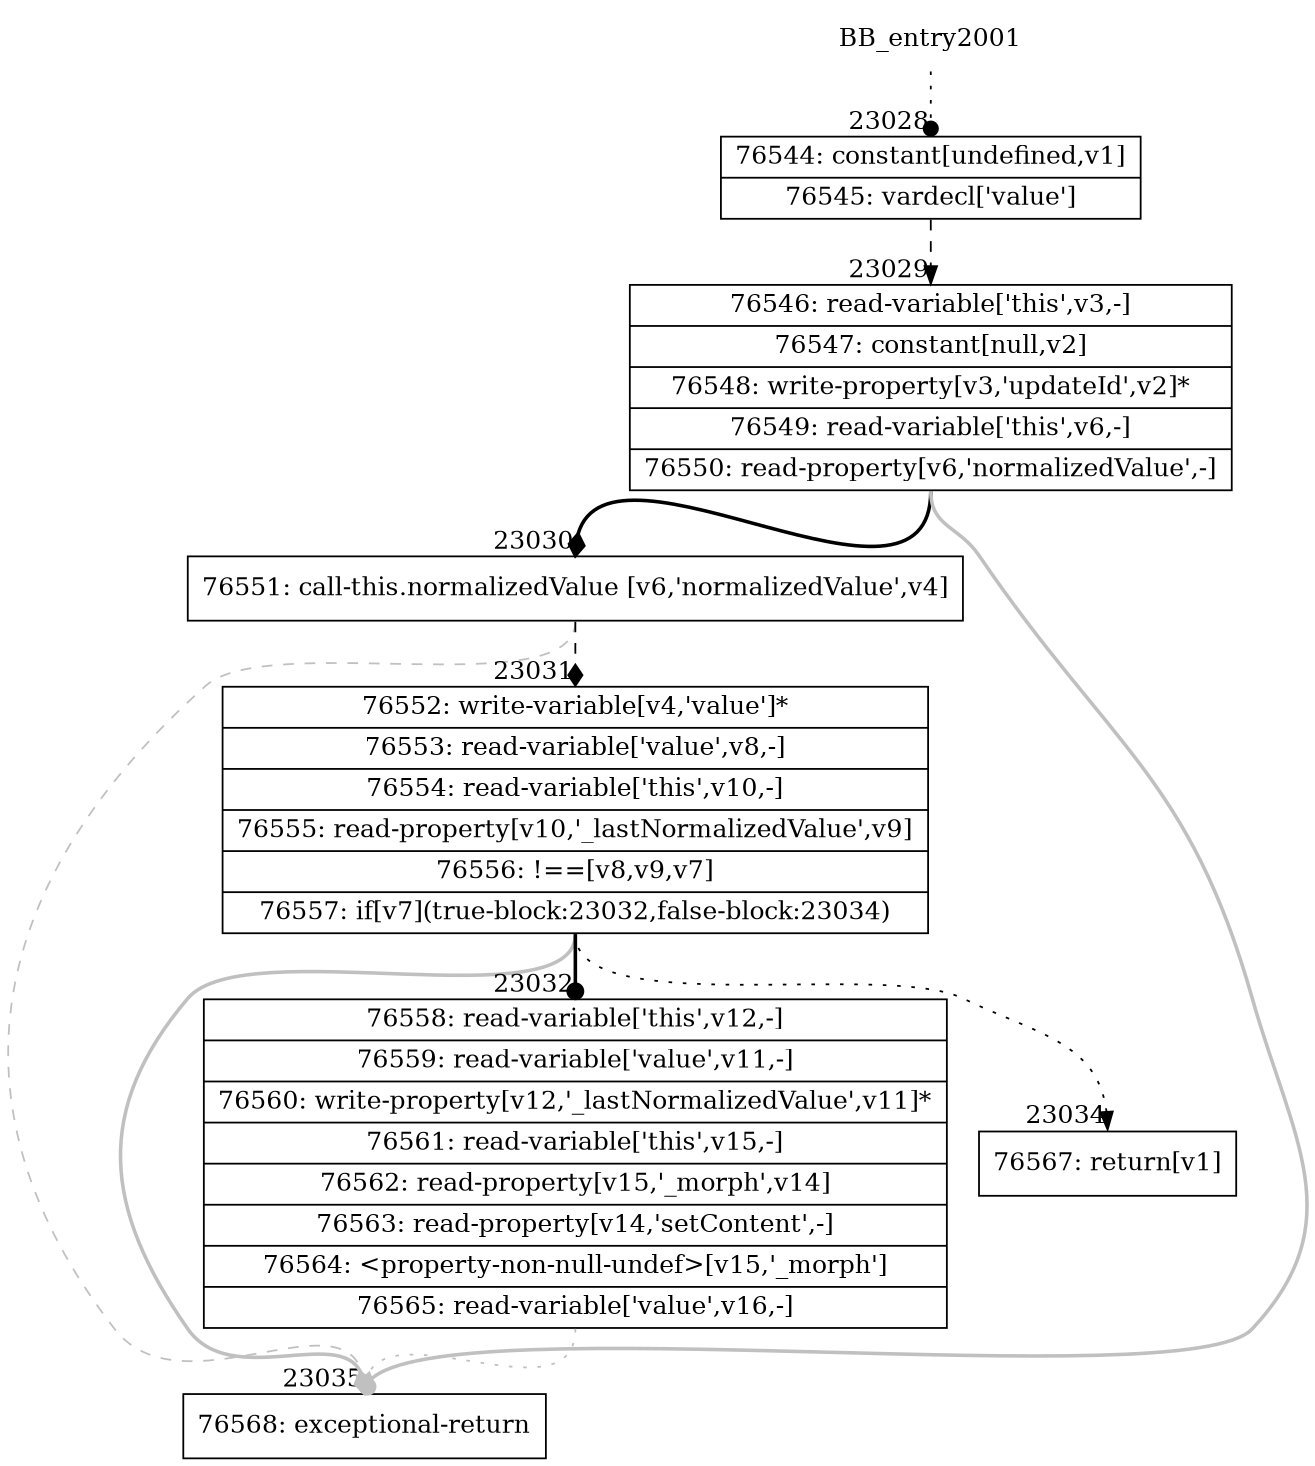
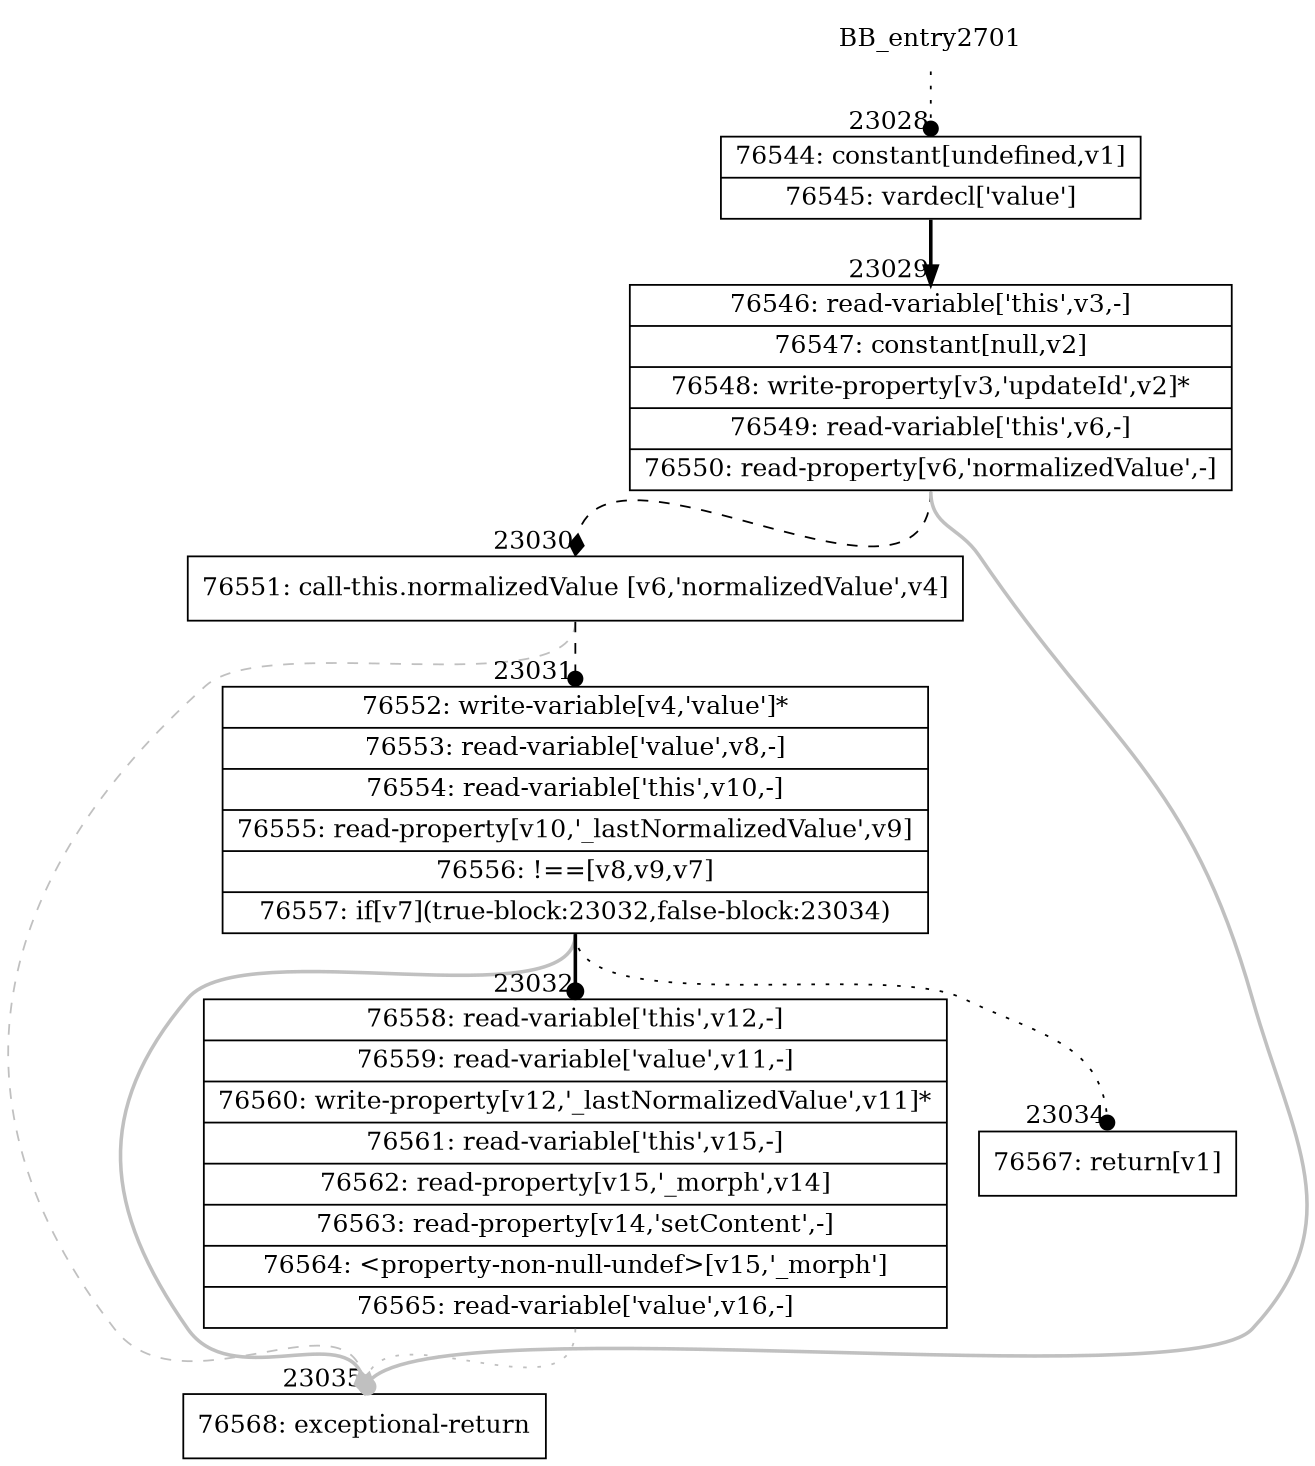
node "BB_entry2001": label "BB_entry2001" -> "BB_entry2701"
edge "76544: constant[undefined,v1]" -> "76546: read-variable['this',v3,-]": style dashed -> bold
edge "76546: read-variable['this',v3,-]" -> "76551: call-this.normalizedValue [v6,'normalizedValue',v4]": style bold -> dashed
edge "76551: call-this.normalizedValue [v6,'normalizedValue',v4]" -> "76552: write-variable[v4,'value']*": arrowhead diamond -> dot
edge "76552: write-variable[v4,'value']*" -> "76567: return[v1]": arrowhead normal -> dot
